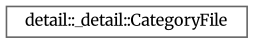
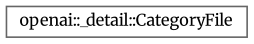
node "detail::_detail::CategoryFile": label "detail::_detail::CategoryFile" -> "openai::_detail::CategoryFile"
